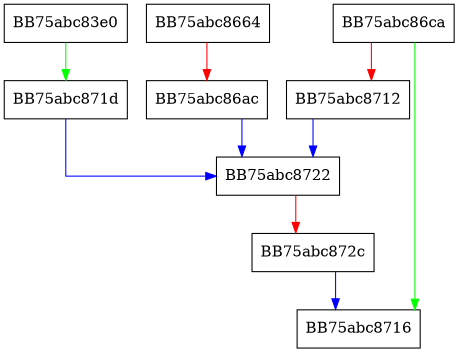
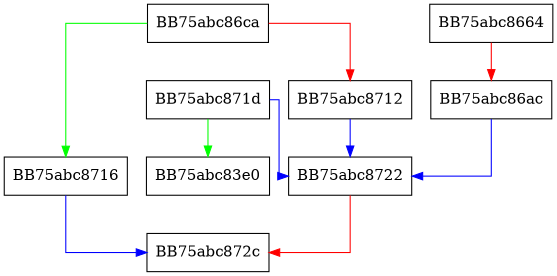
edge "BB75abc83e0" -> "BB75abc871d": reversed
edge "BB75abc872c" -> "BB75abc8716": reversed
